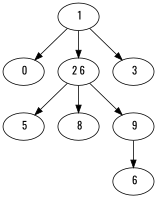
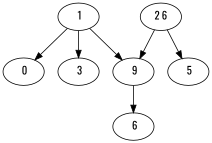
edge "1" -> "2 6": now "1" -> "9"
node "8": removed
